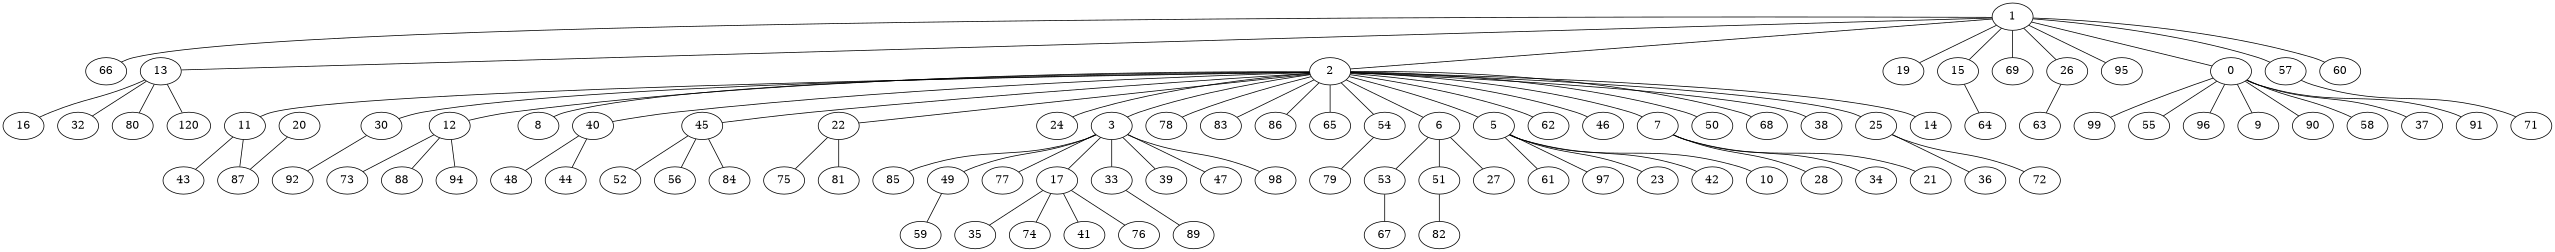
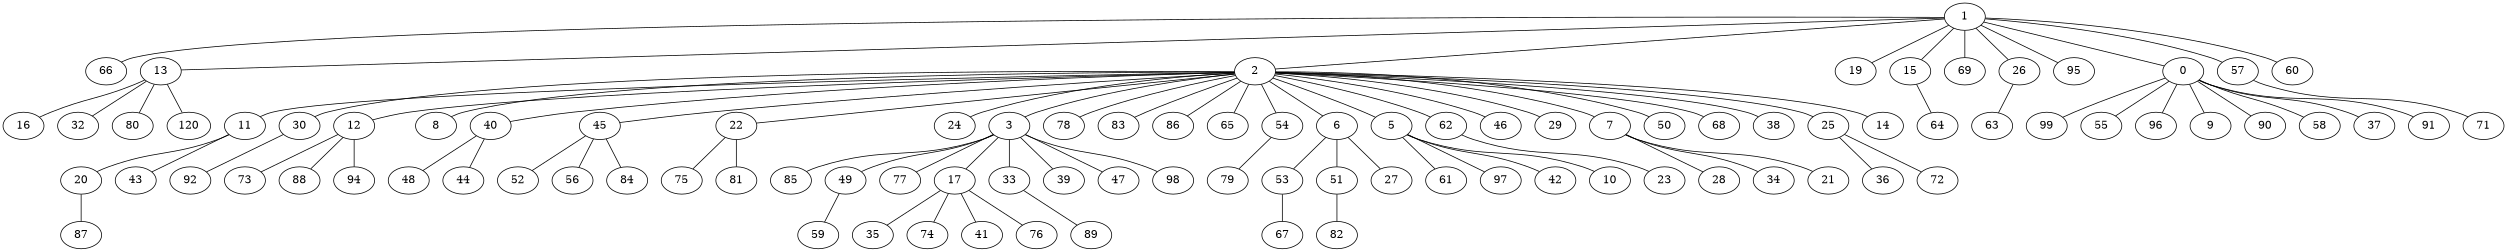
node "29": added
edge "11" -- "87": now "11" -- "20"
edge "5" -- "23": now "62" -- "23"
